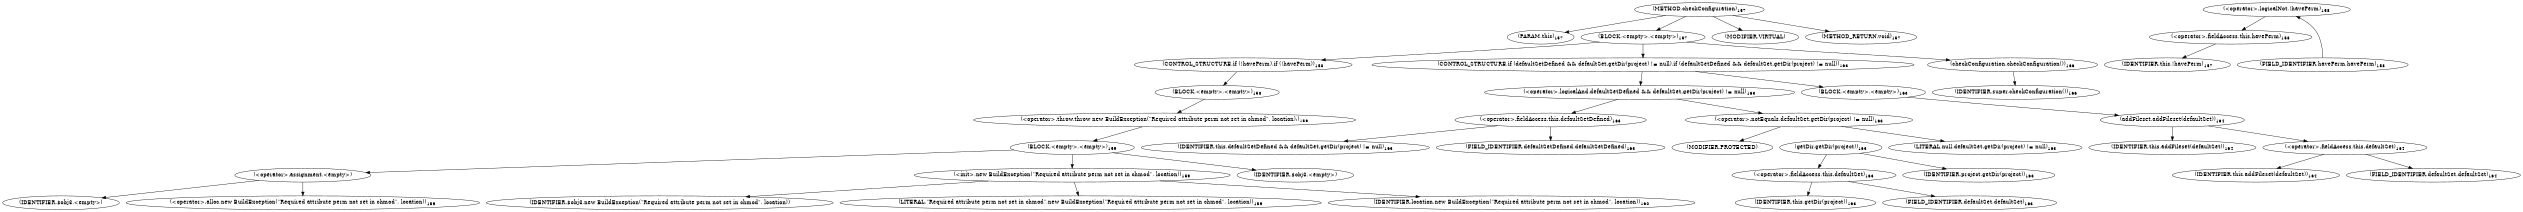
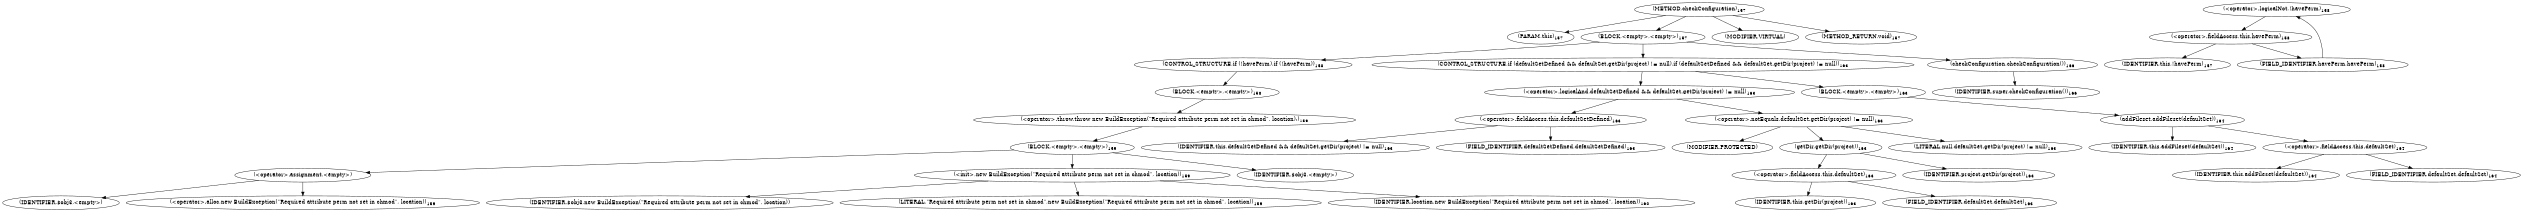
edge "(<operator>.fieldAccess,this.havePerm)" -> "(FIELD_IDENTIFIER,havePerm,havePerm)": added
edge "(<operator>.notEquals,defaultSet.getDir(project) != null)" -> "(getDir,getDir(project))": added
